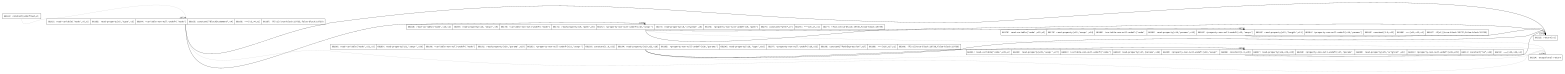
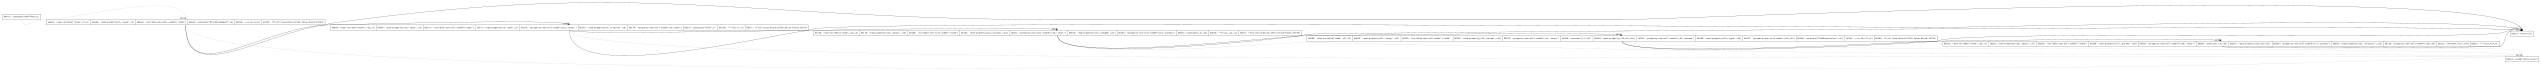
edge "66178: read-variable['node',v15,v2]" -> "66188: read-variable['node',v21,v2]": added
